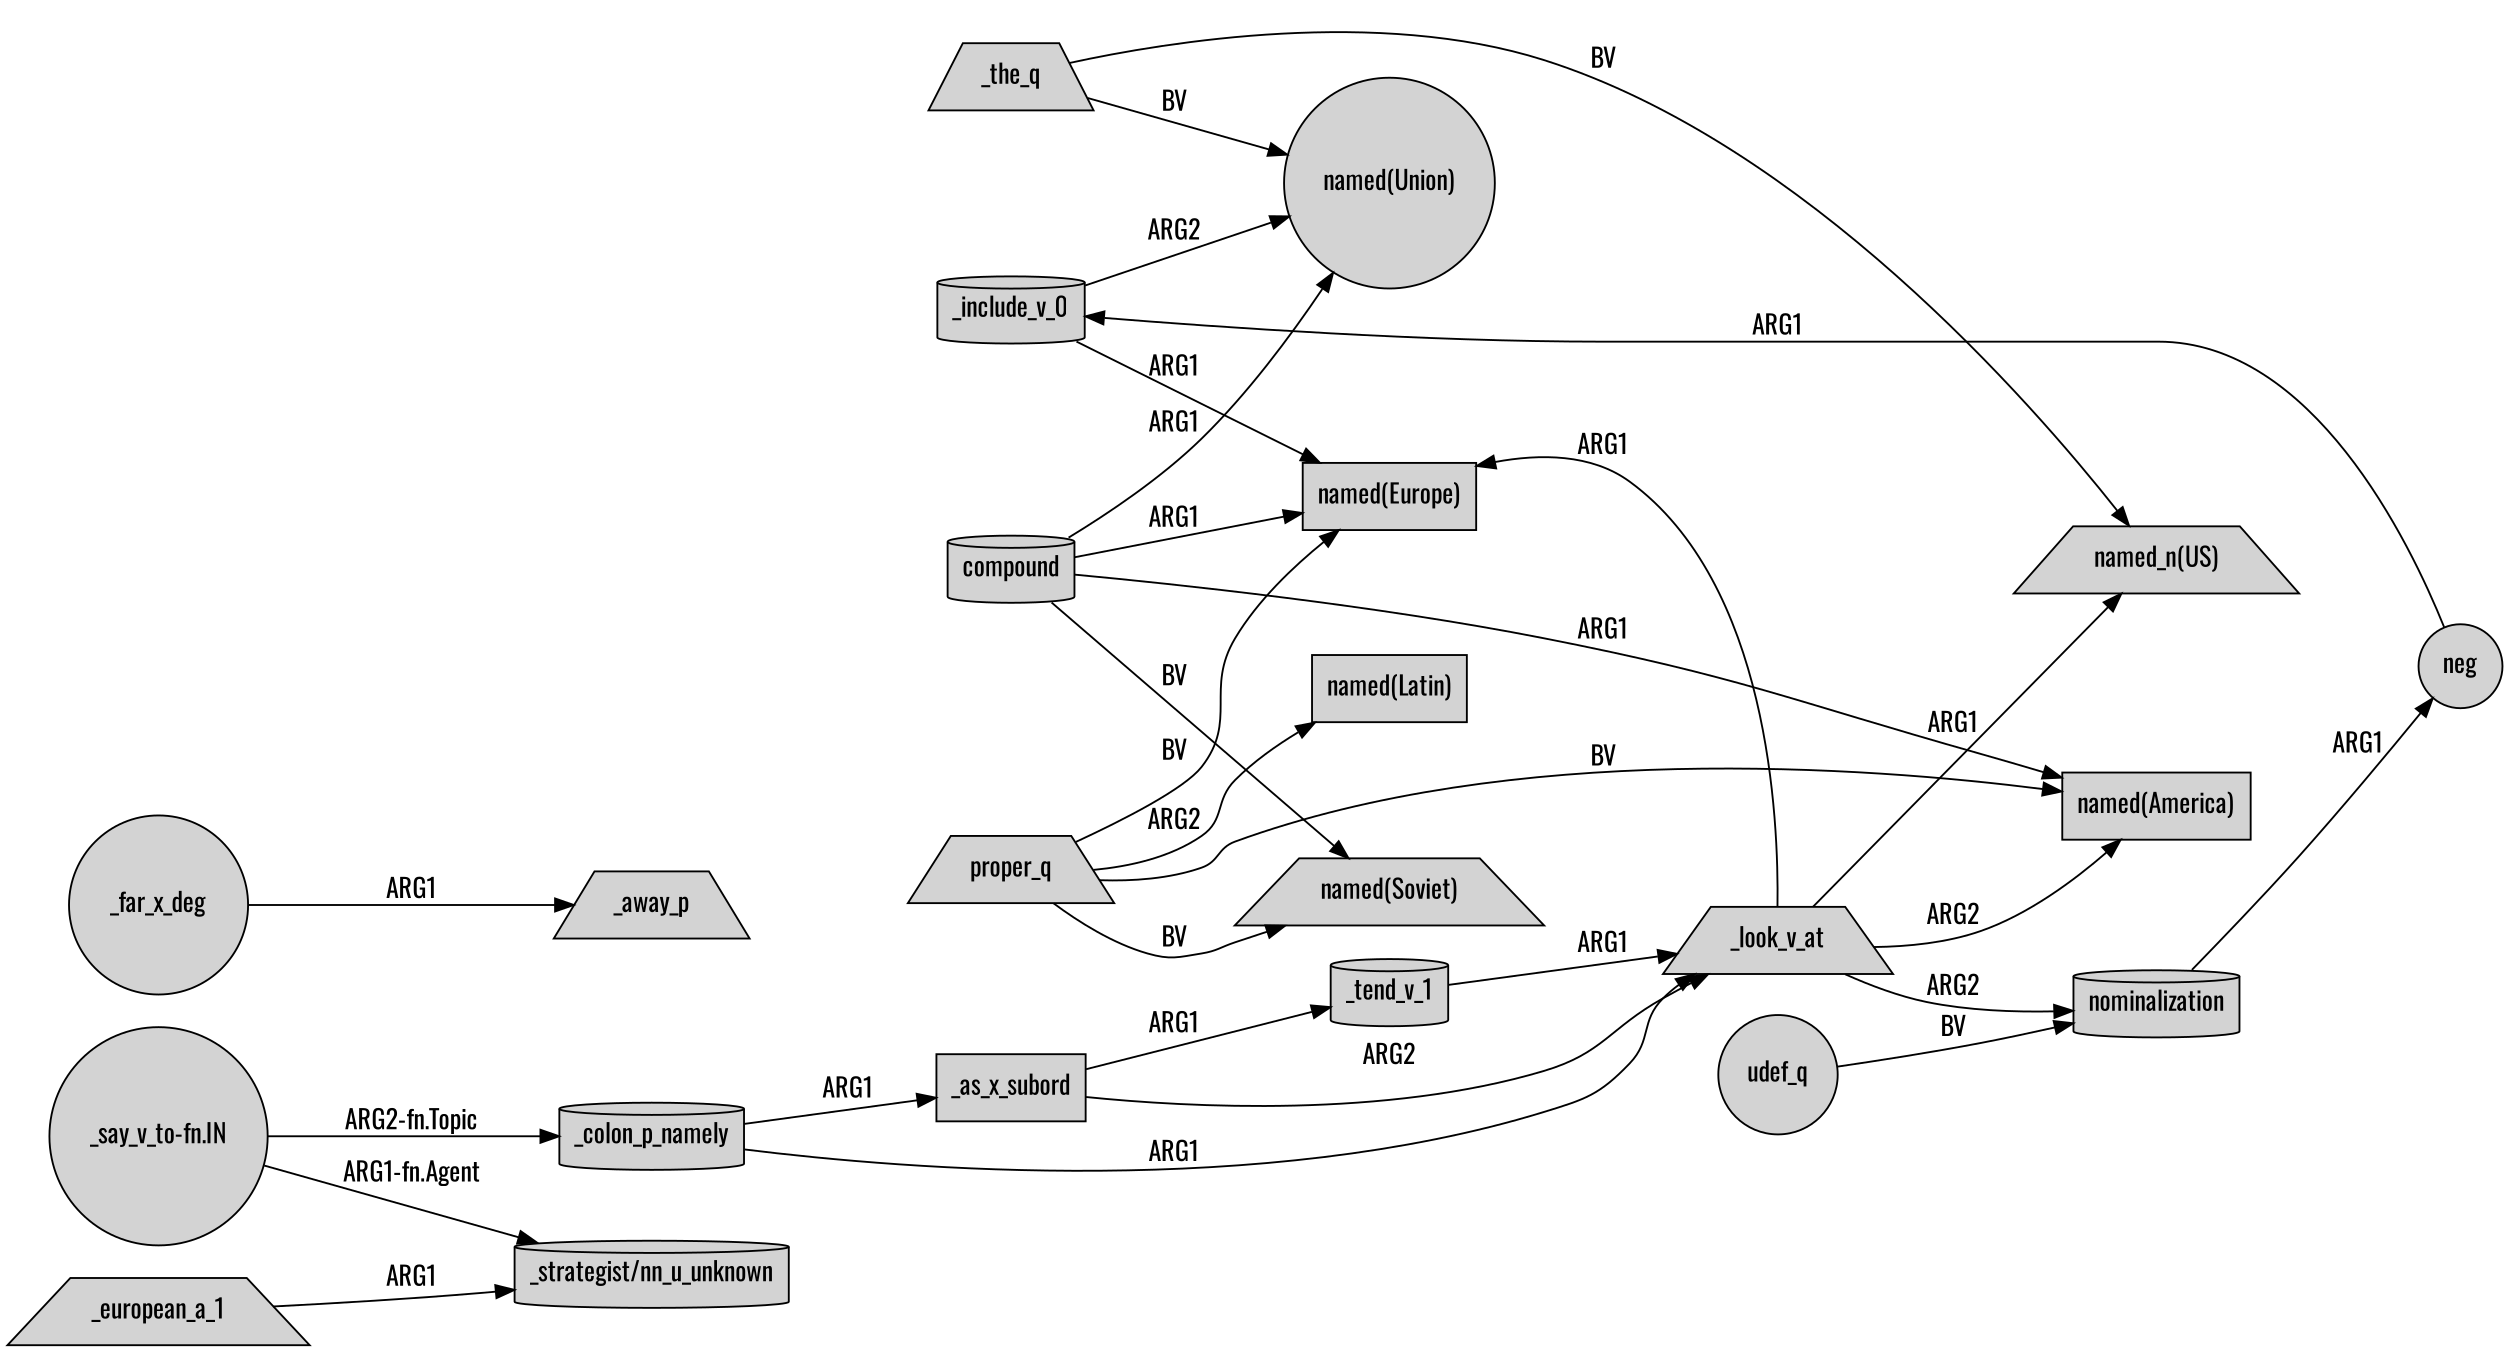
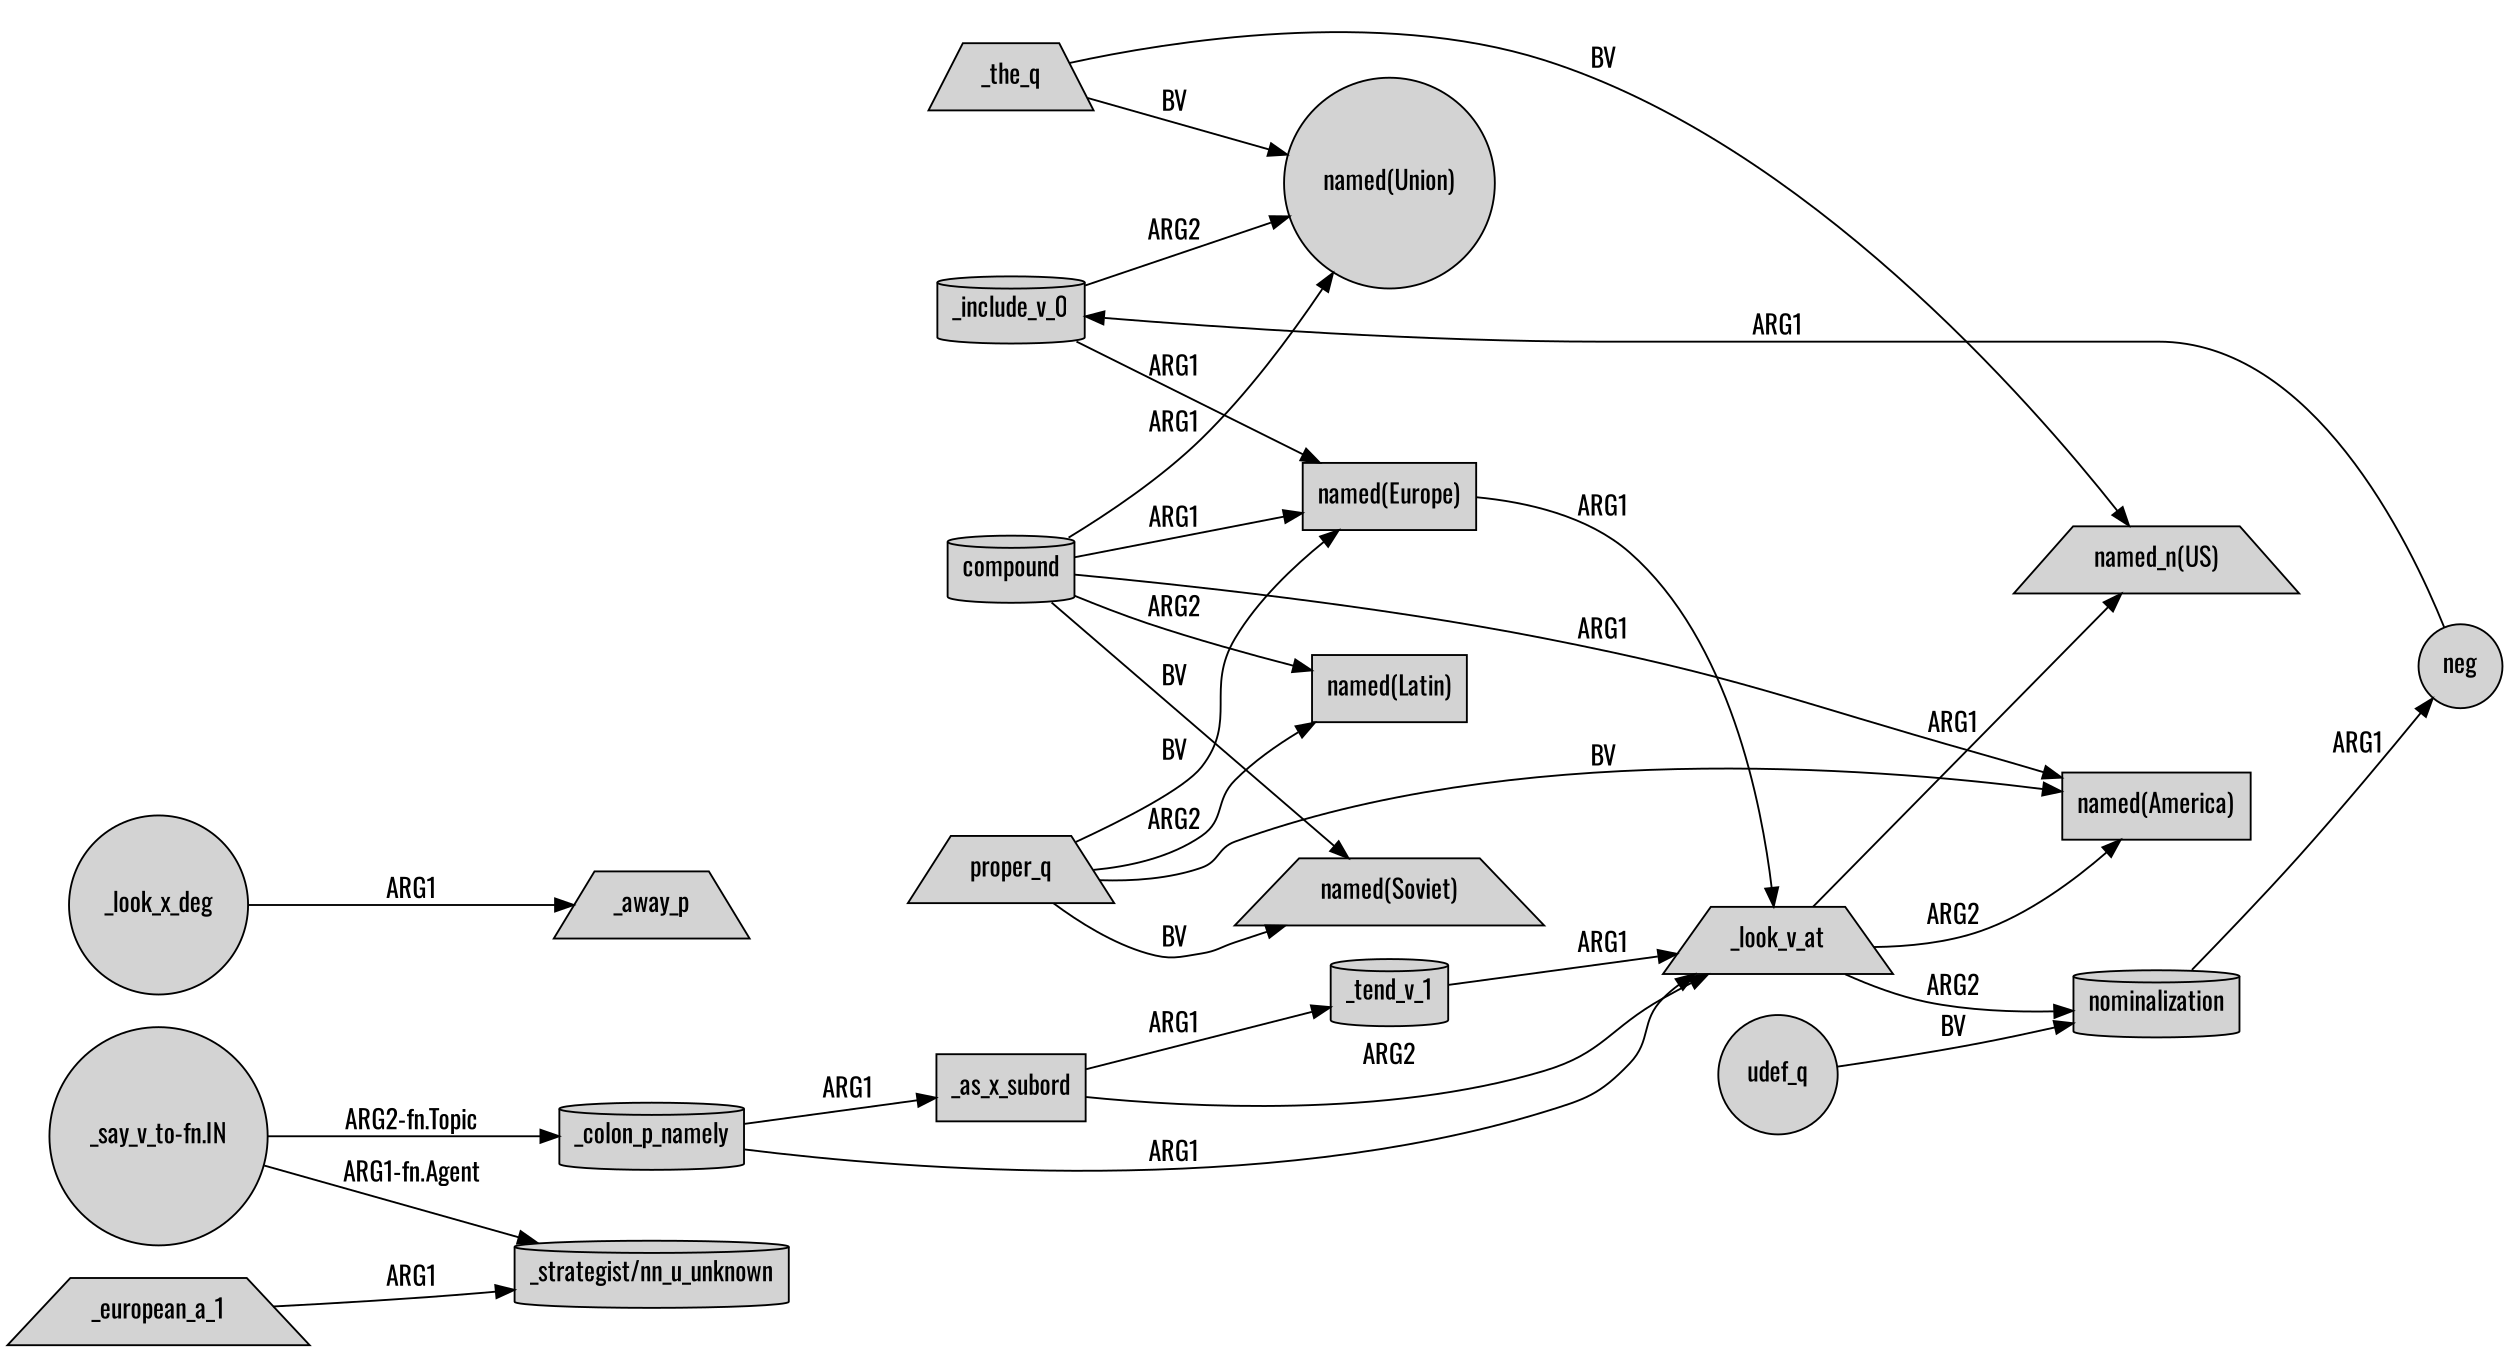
edge "_look_v_at" -> "named(Europe)": reversed
edge "compound" -> "named(Latin)": added, label "ARG2"
node "_far_x_deg": label "_far_x_deg" -> "_look_x_deg"
